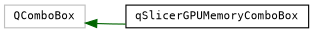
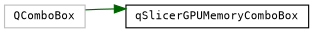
edge "qSlicerGPUMemoryComboBox" -> "QComboBox": reversed
